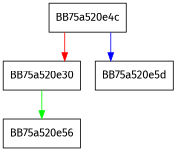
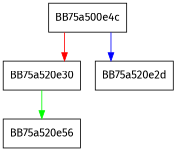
node "BB75a520e4c": label "BB75a520e4c" -> "BB75a500e4c"
node "BB75a520e5d": label "BB75a520e5d" -> "BB75a520e2d"
